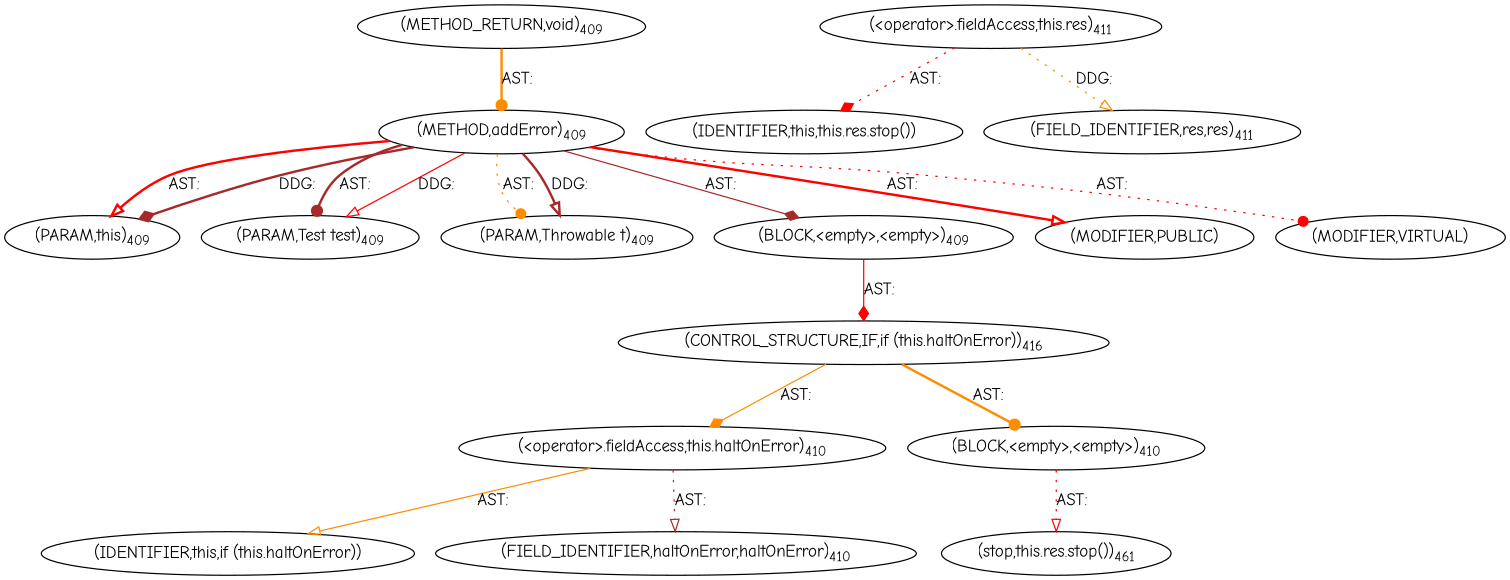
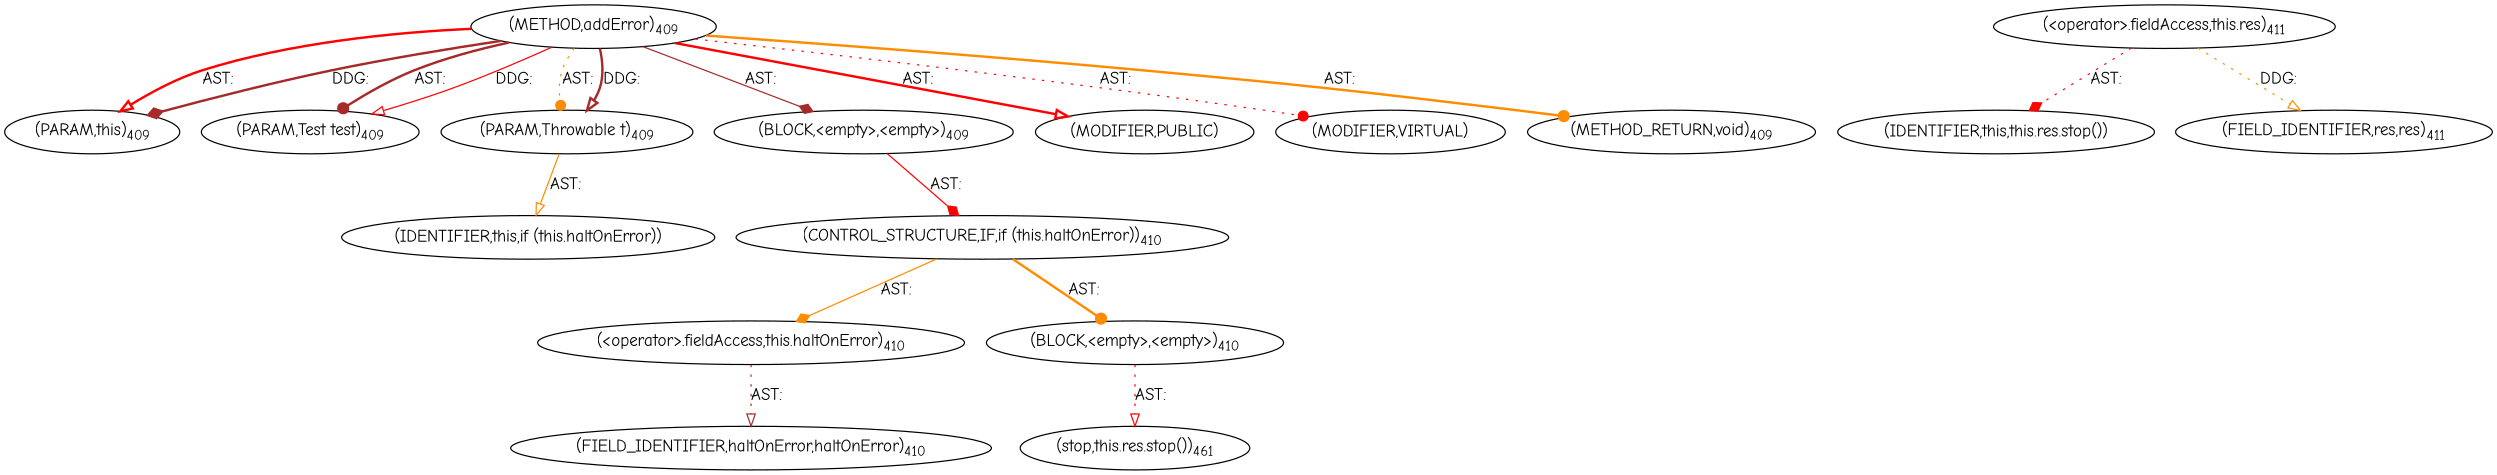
edge "(METHOD_RETURN,void)" -> "(METHOD,addError)": reversed
node "(CONTROL_STRUCTURE,IF,if (this.haltOnError))": text "416" -> "410"
edge "(<operator>.fieldAccess,this.haltOnError)" -> "(IDENTIFIER,this,if (this.haltOnError))": now "(PARAM,Throwable t)" -> "(IDENTIFIER,this,if (this.haltOnError))"
